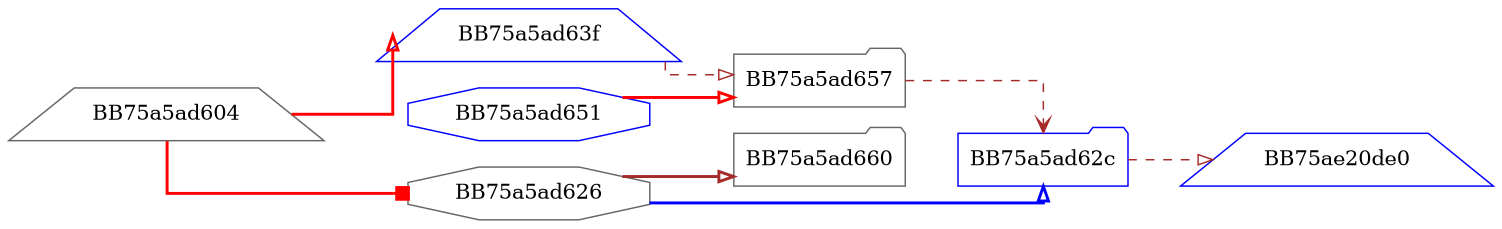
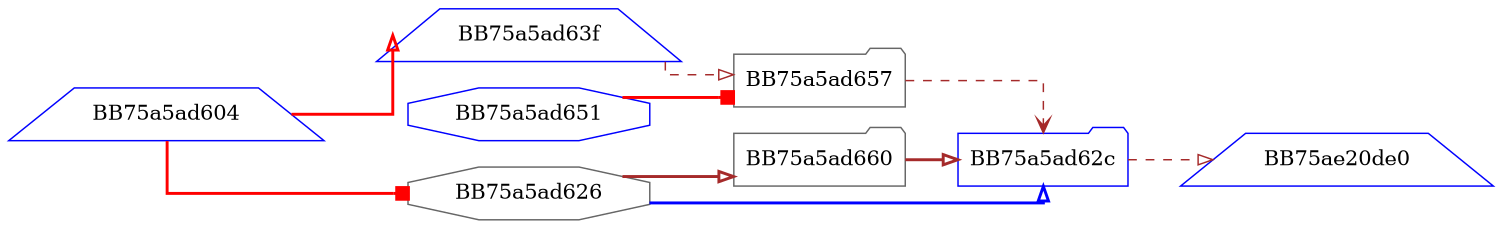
edge "BB75a5ad651" -> "BB75a5ad657": arrowhead onormal -> box
node "BB75a5ad604": color gray40 -> blue
edge "BB75a5ad660" -> "BB75a5ad62c": added
